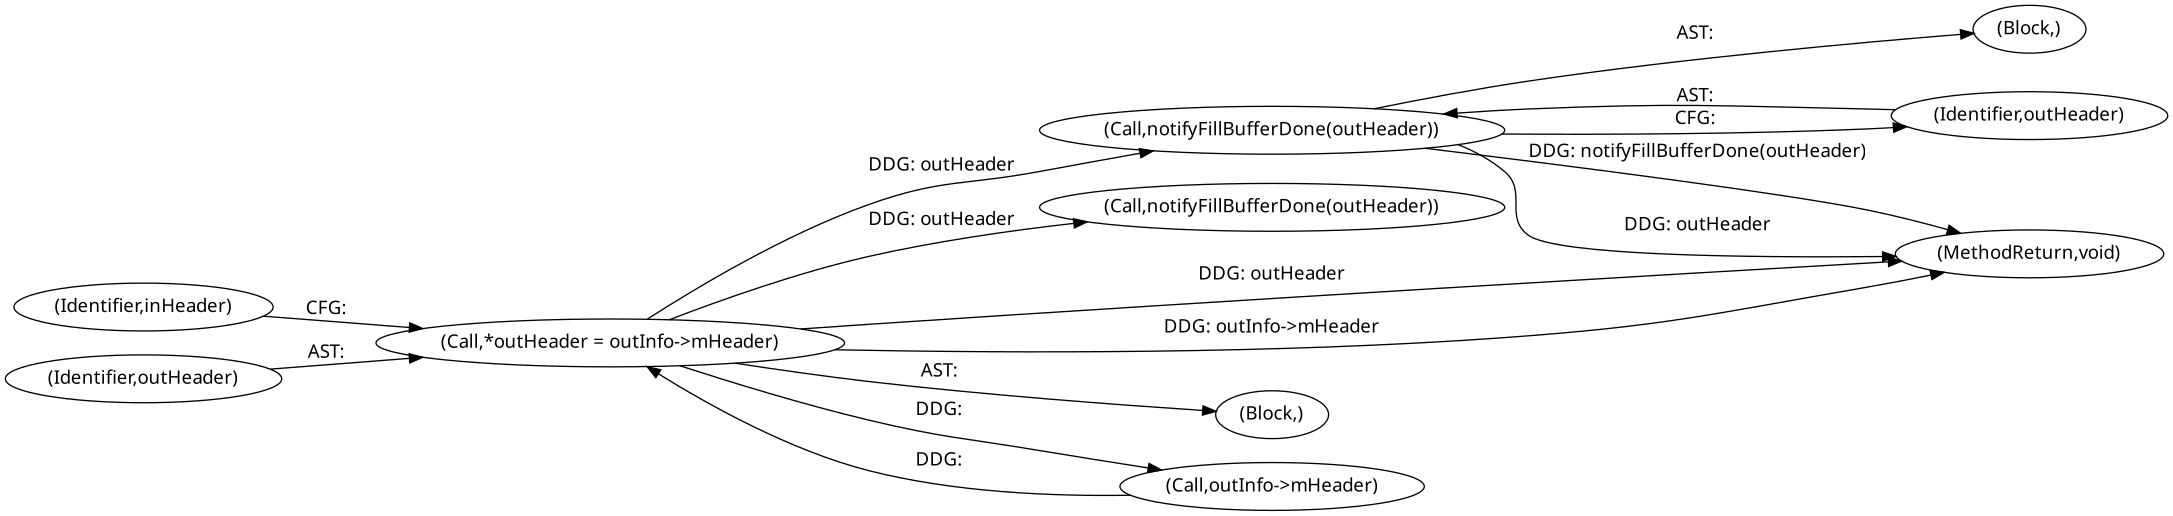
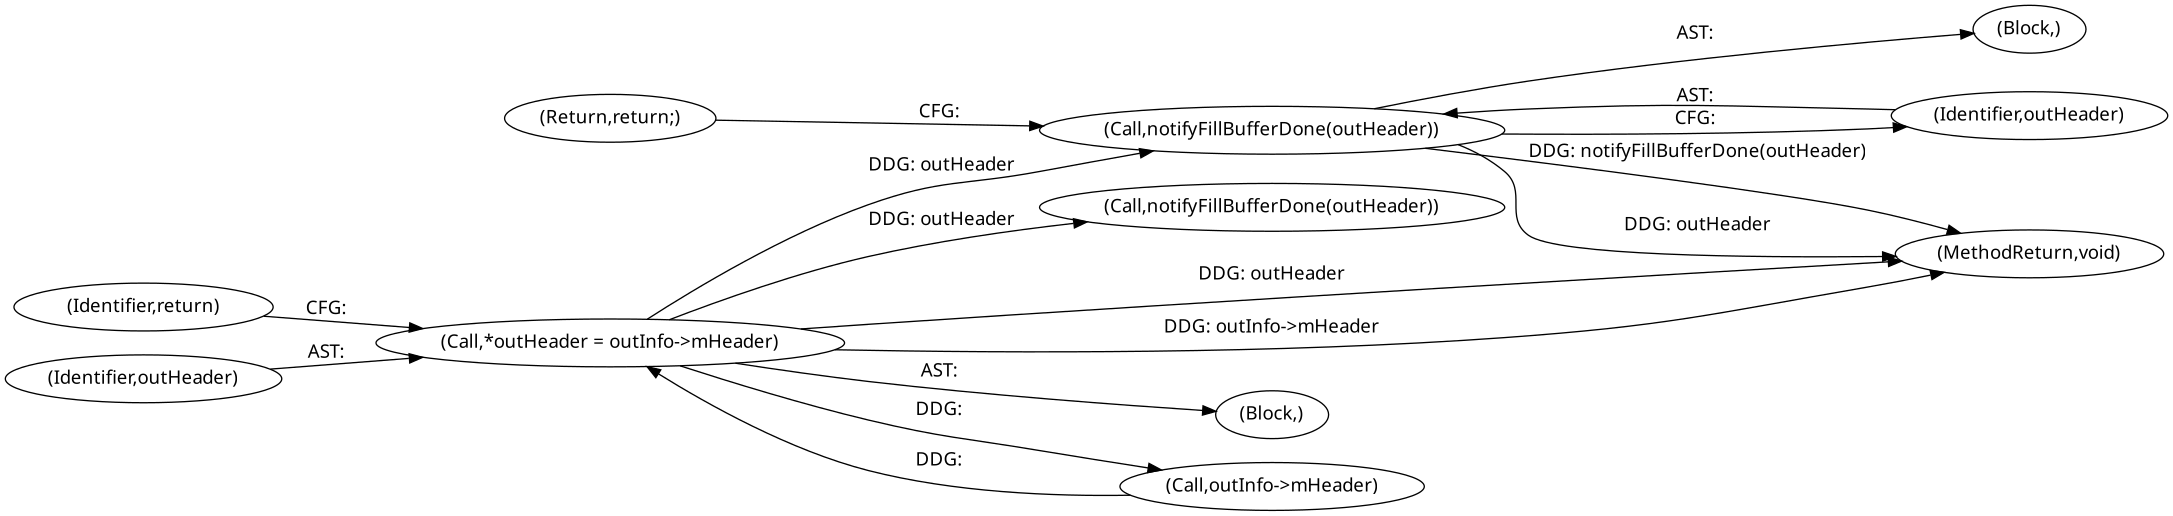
node "(Return,return;)": added
node "(Identifier,inHeader)": label "(Identifier,inHeader)" -> "(Identifier,return)"
